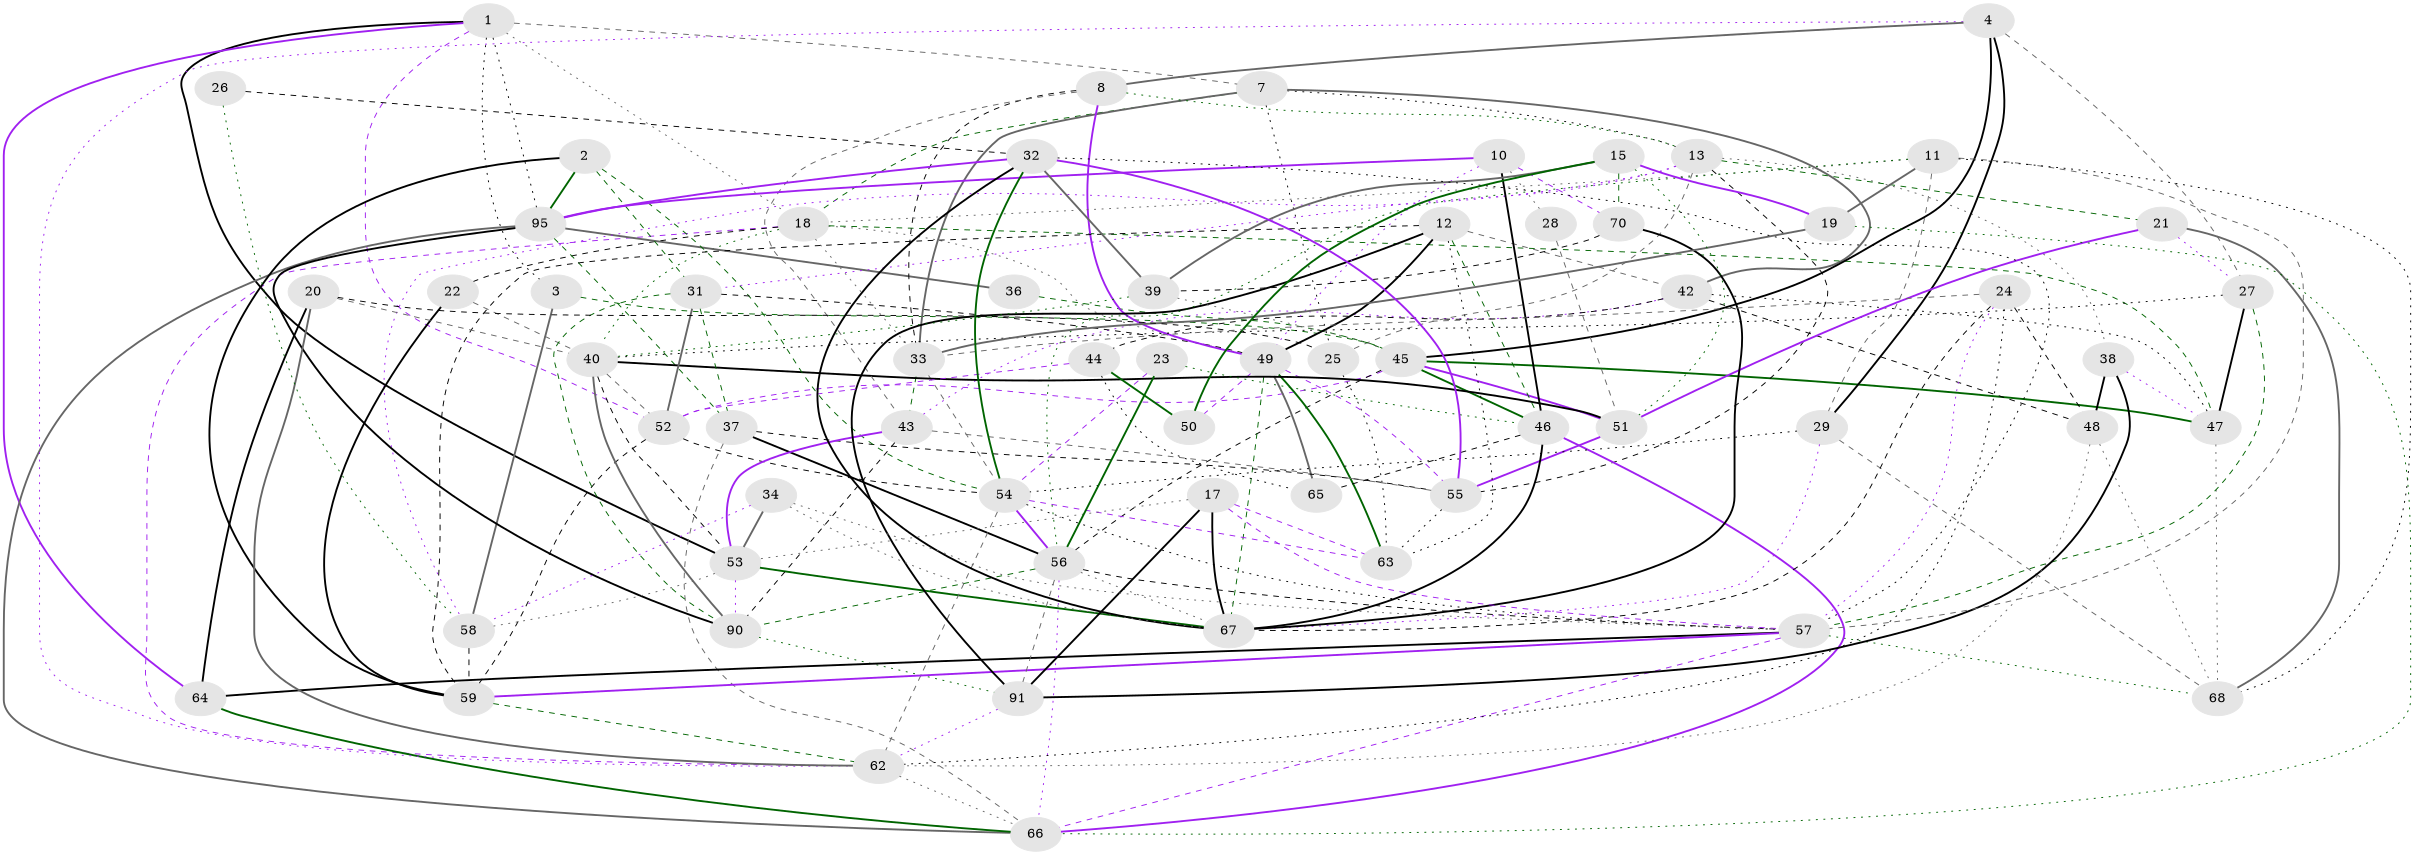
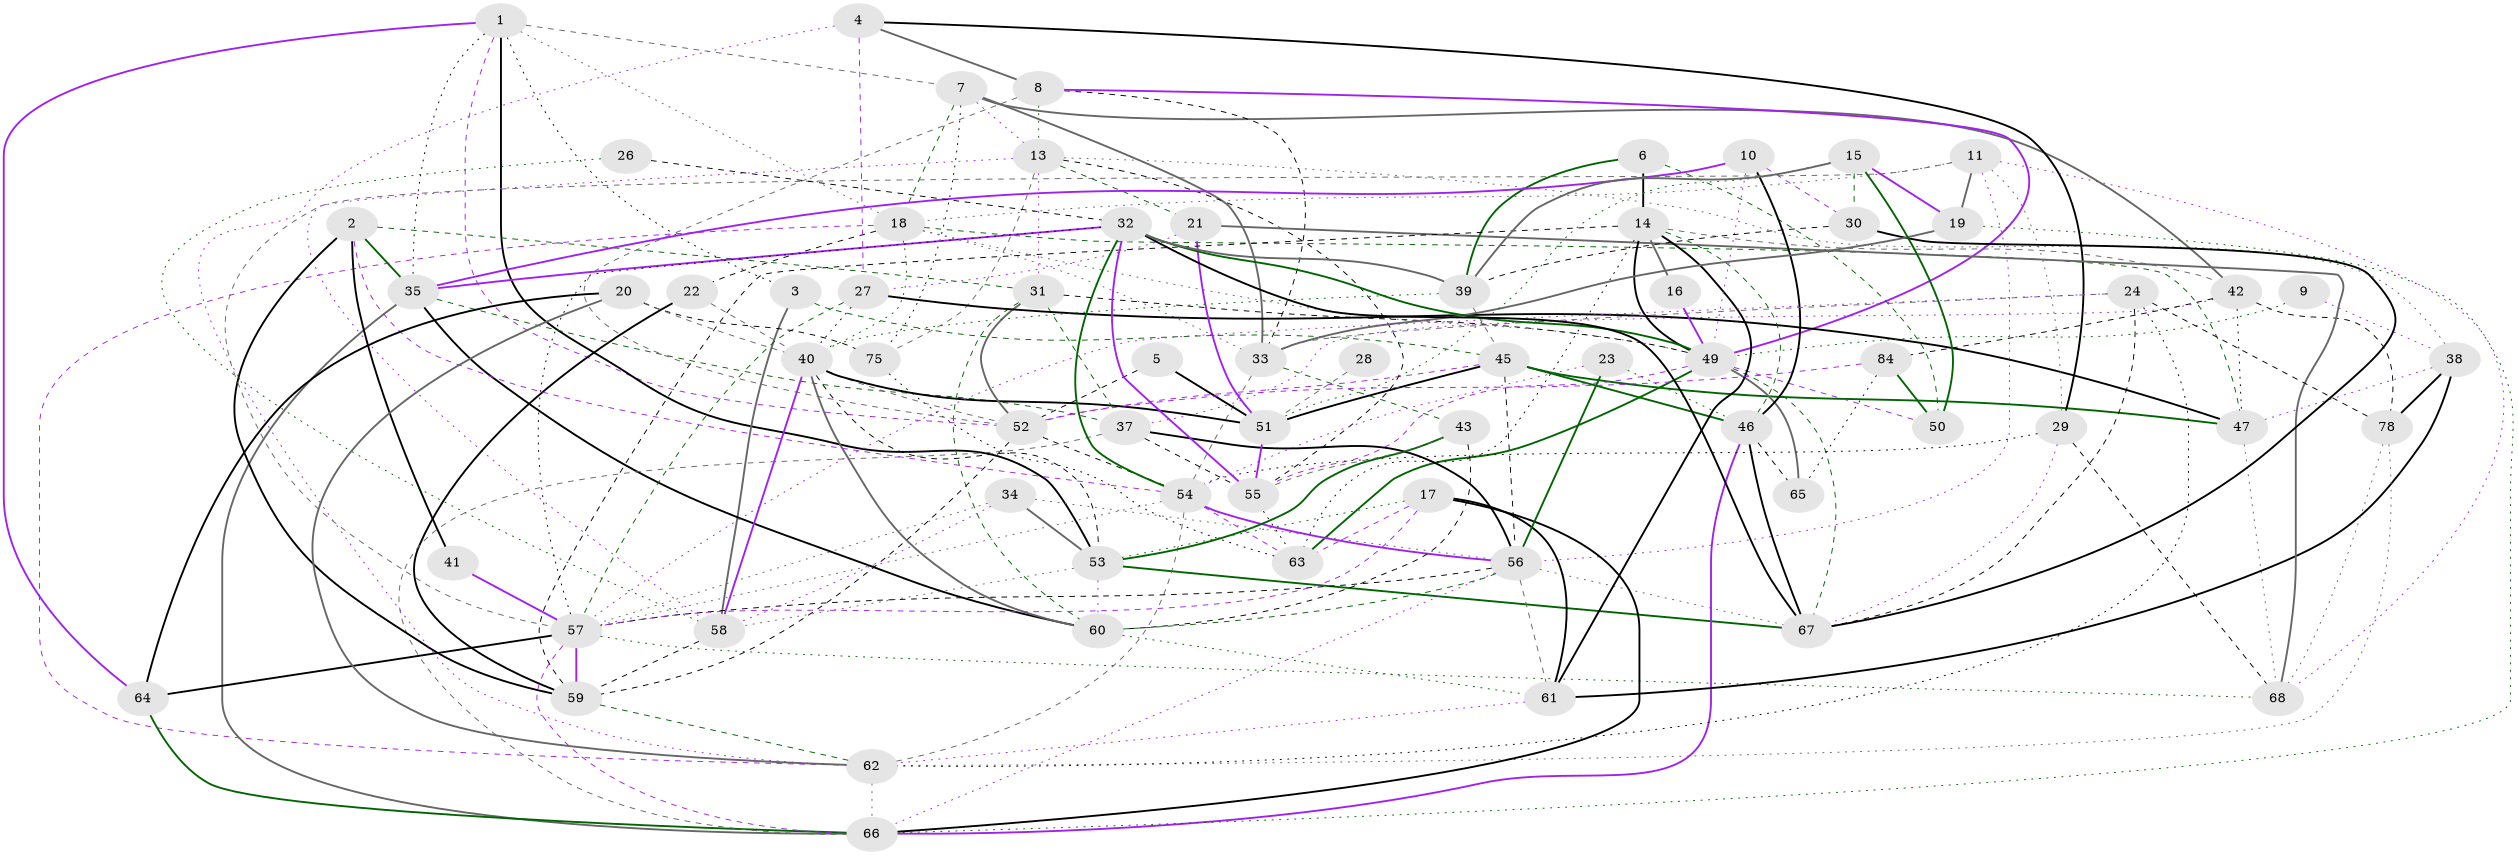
edge "7" -- "13": color black -> purple
edge "4" -- "27": color gray40 -> purple
node "6": added
edge "8" -- "43": now "8" -- "52"
edge "10" -- "28": removed
edge "11" -- "56": color darkgreen -> purple
node "95": label "95" -> "35"
node "12": label "12" -> "14"
node "70": label "70" -> "30"
edge "11" -- "68": color black -> purple
edge "11" -- "29": style dashed -> dotted
edge "4" -- "45": removed
node "36": removed
node "16": added
node "9": added
edge "32" -- "49": added
edge "42" -- "43": now "42" -- "37"
edge "39" -- "45": style dotted -> dashed
edge "2" -- "54": color darkgreen -> purple
node "44": label "44" -> "84"
node "5": added
node "25": label "25" -> "75"
edge "45" -- "51": color purple -> black
edge "23" -- "54": style dashed -> dotted
node "48": label "48" -> "78"
edge "43" -- "53": color purple -> darkgreen
edge "40" -- "58": added
edge "17" -- "53": color gray40 -> darkgreen
edge "17" -- "67": now "17" -- "66"
node "41": added
edge "29" -- "68": color gray40 -> black
edge "34" -- "67": now "34" -- "56"
edge "54" -- "57": color black -> gray40
node "90": label "90" -> "60"
node "91": label "91" -> "61"
